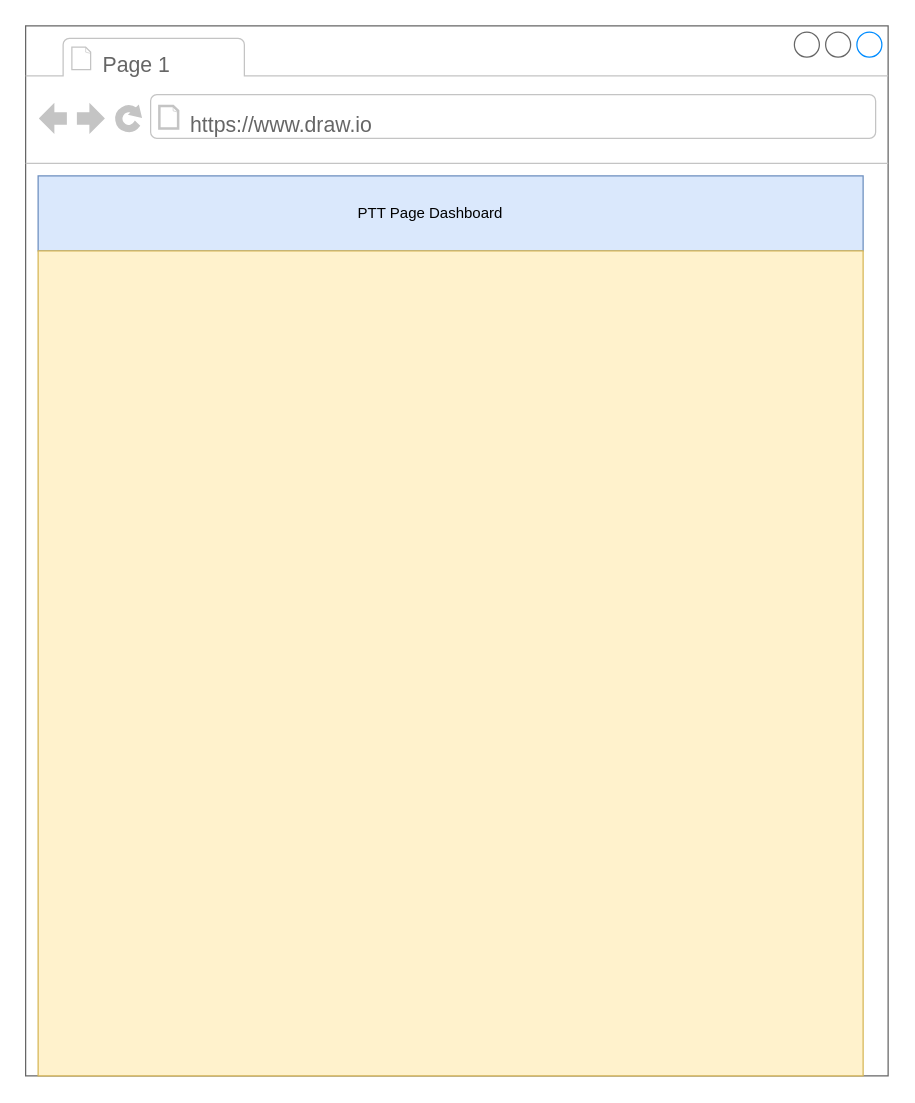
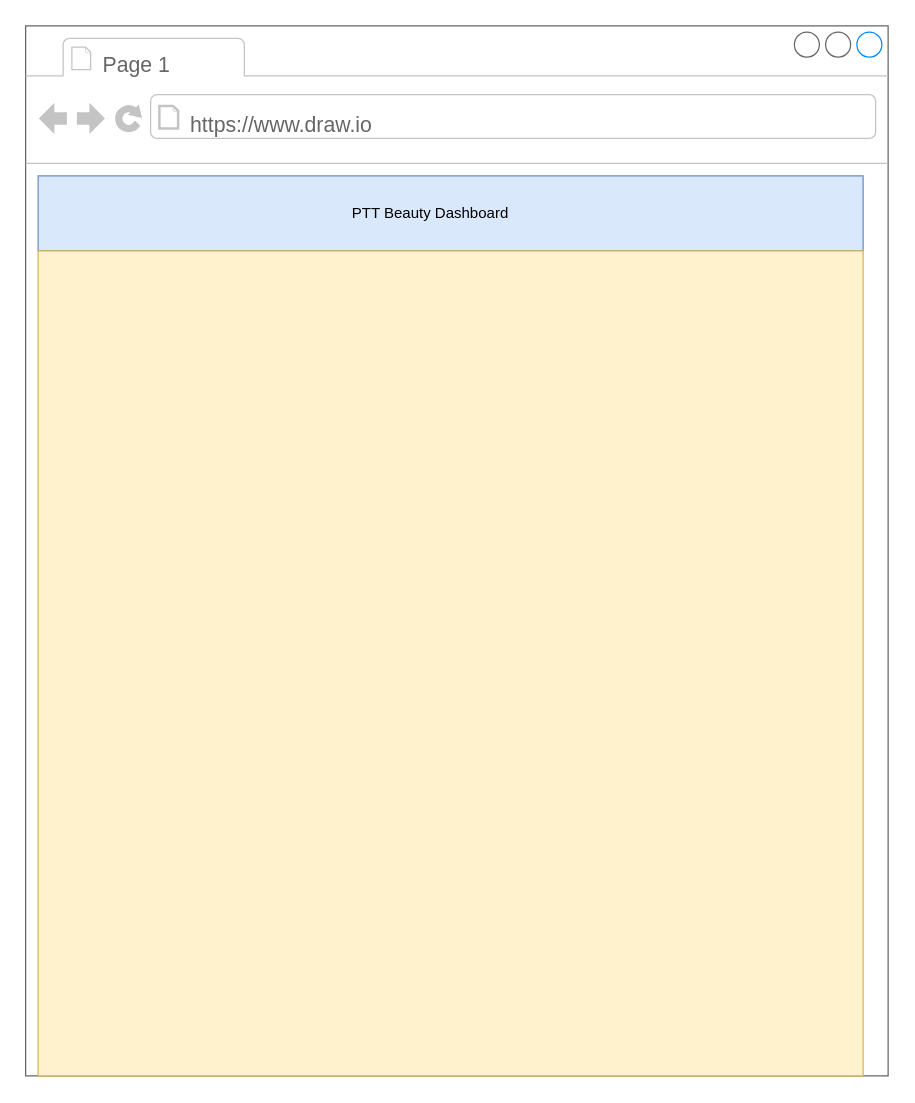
node "PTT Page Dashboard": label "PTT Page Dashboard" -> "PTT Beauty Dashboard"
